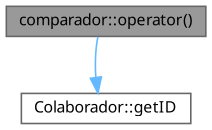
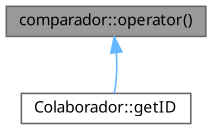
edge "comparador::operator()" -> "Colaborador::getID": reversed
